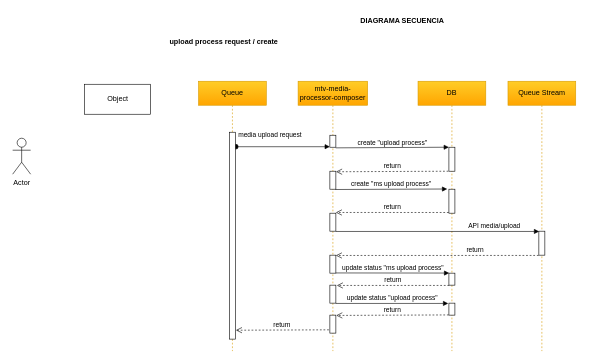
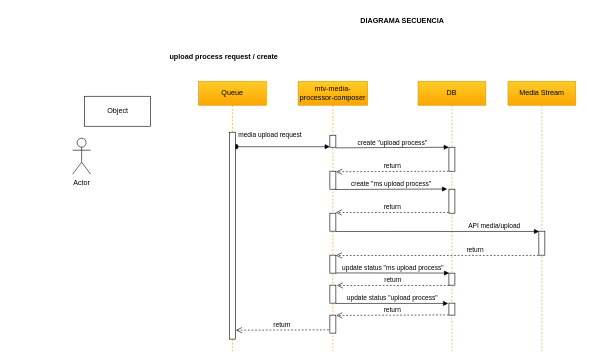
node "upload process request / create": moved (240, 42) -> (240, 57)
node "Queue Stream": label "Queue Stream" -> "Media Stream"
node "Object": moved (117, 99) -> (117, 111)
node "Actor": moved (21, 156) -> (81, 156)
